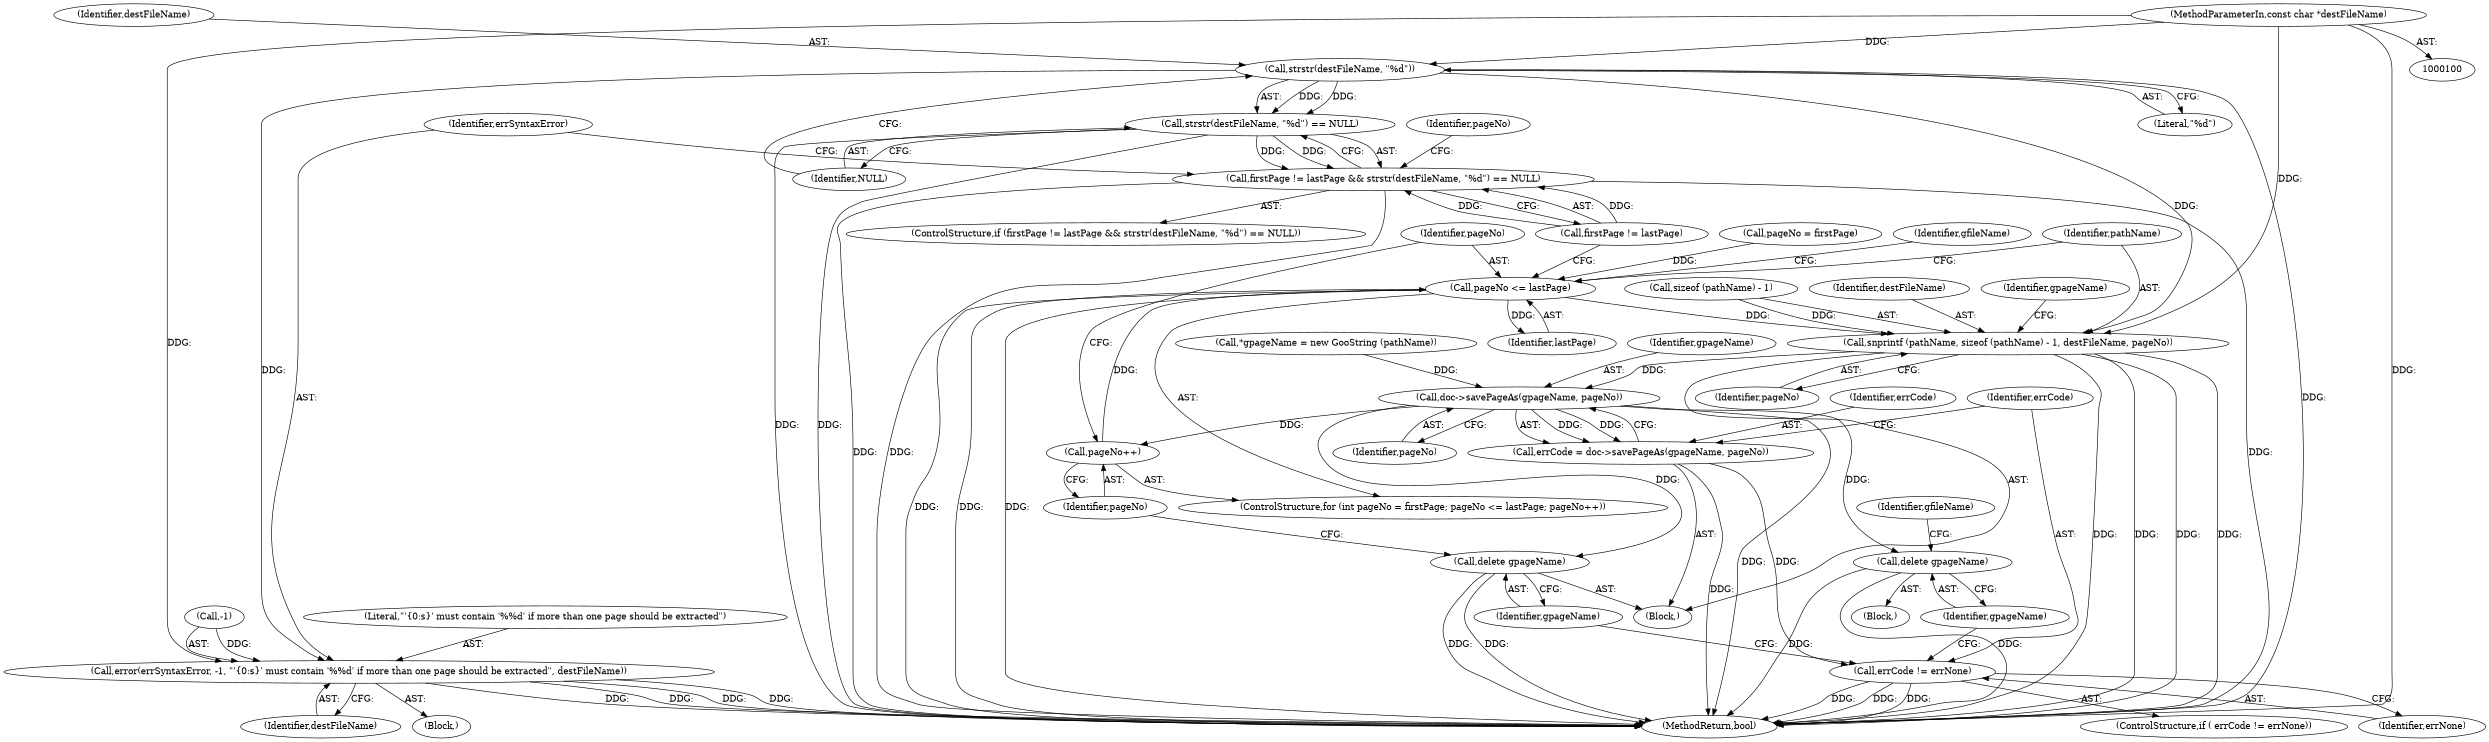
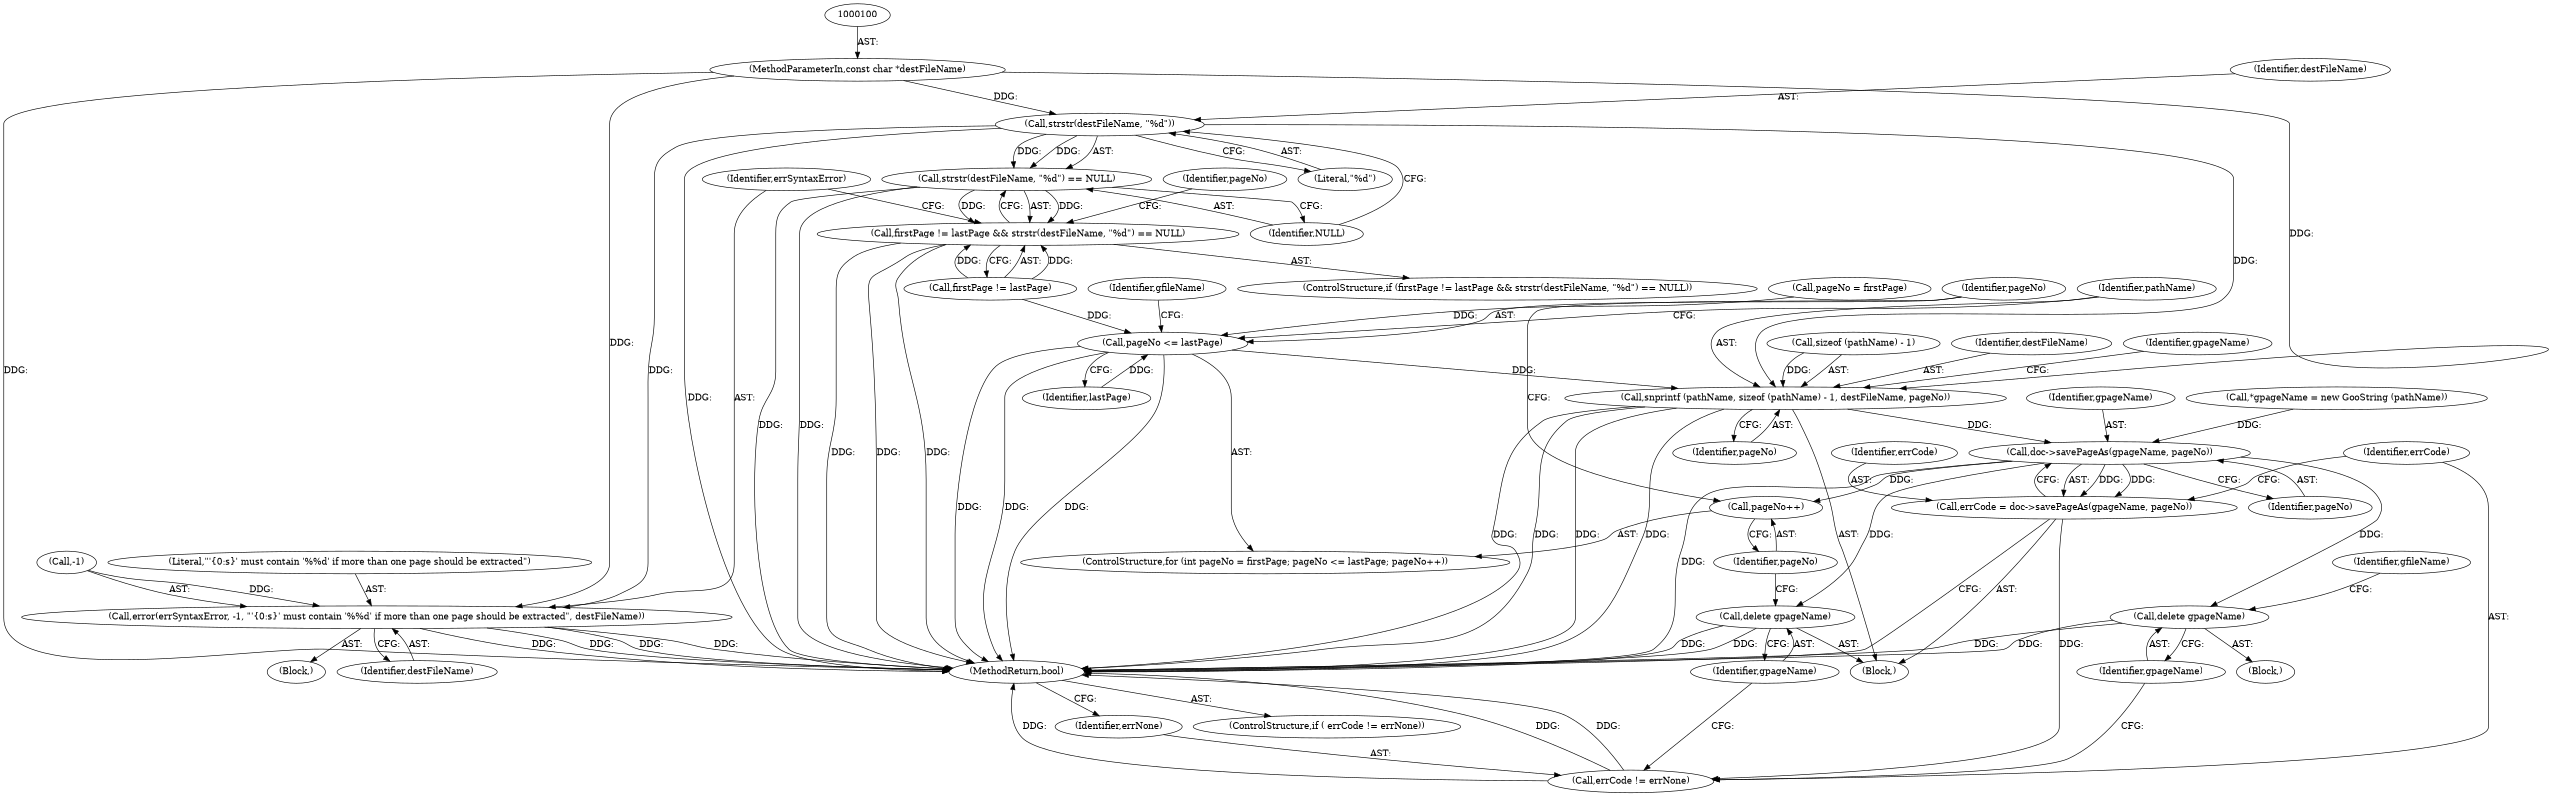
edge "(MethodParameterIn,const char *destFileName)" -> "1000100": reversed
edge "(Call,firstPage != lastPage)" -> "(Call,pageNo <= lastPage)": label "CFG: " -> "DDG: "
edge "(Call,pageNo++)" -> "(Call,pageNo <= lastPage)": removed, label "DDG:"
edge "(Call,pageNo <= lastPage)" -> "(Identifier,lastPage)": label "DDG: " -> "CFG: "
edge "(Identifier,lastPage)" -> "(Call,pageNo <= lastPage)": label "AST: " -> "DDG: "
edge "(Call,errCode = doc->savePageAs(gpageName, pageNo))" -> "(MethodReturn,bool)": label "DDG: " -> "CFG: "
edge "(Call,errCode != errNone)" -> "(Identifier,errNone)": now "(MethodReturn,bool)" -> "(Identifier,errNone)"
edge "(Call,errCode != errNone)" -> "(ControlStructure,if ( errCode != errNone))": now "(MethodReturn,bool)" -> "(ControlStructure,if ( errCode != errNone))"
